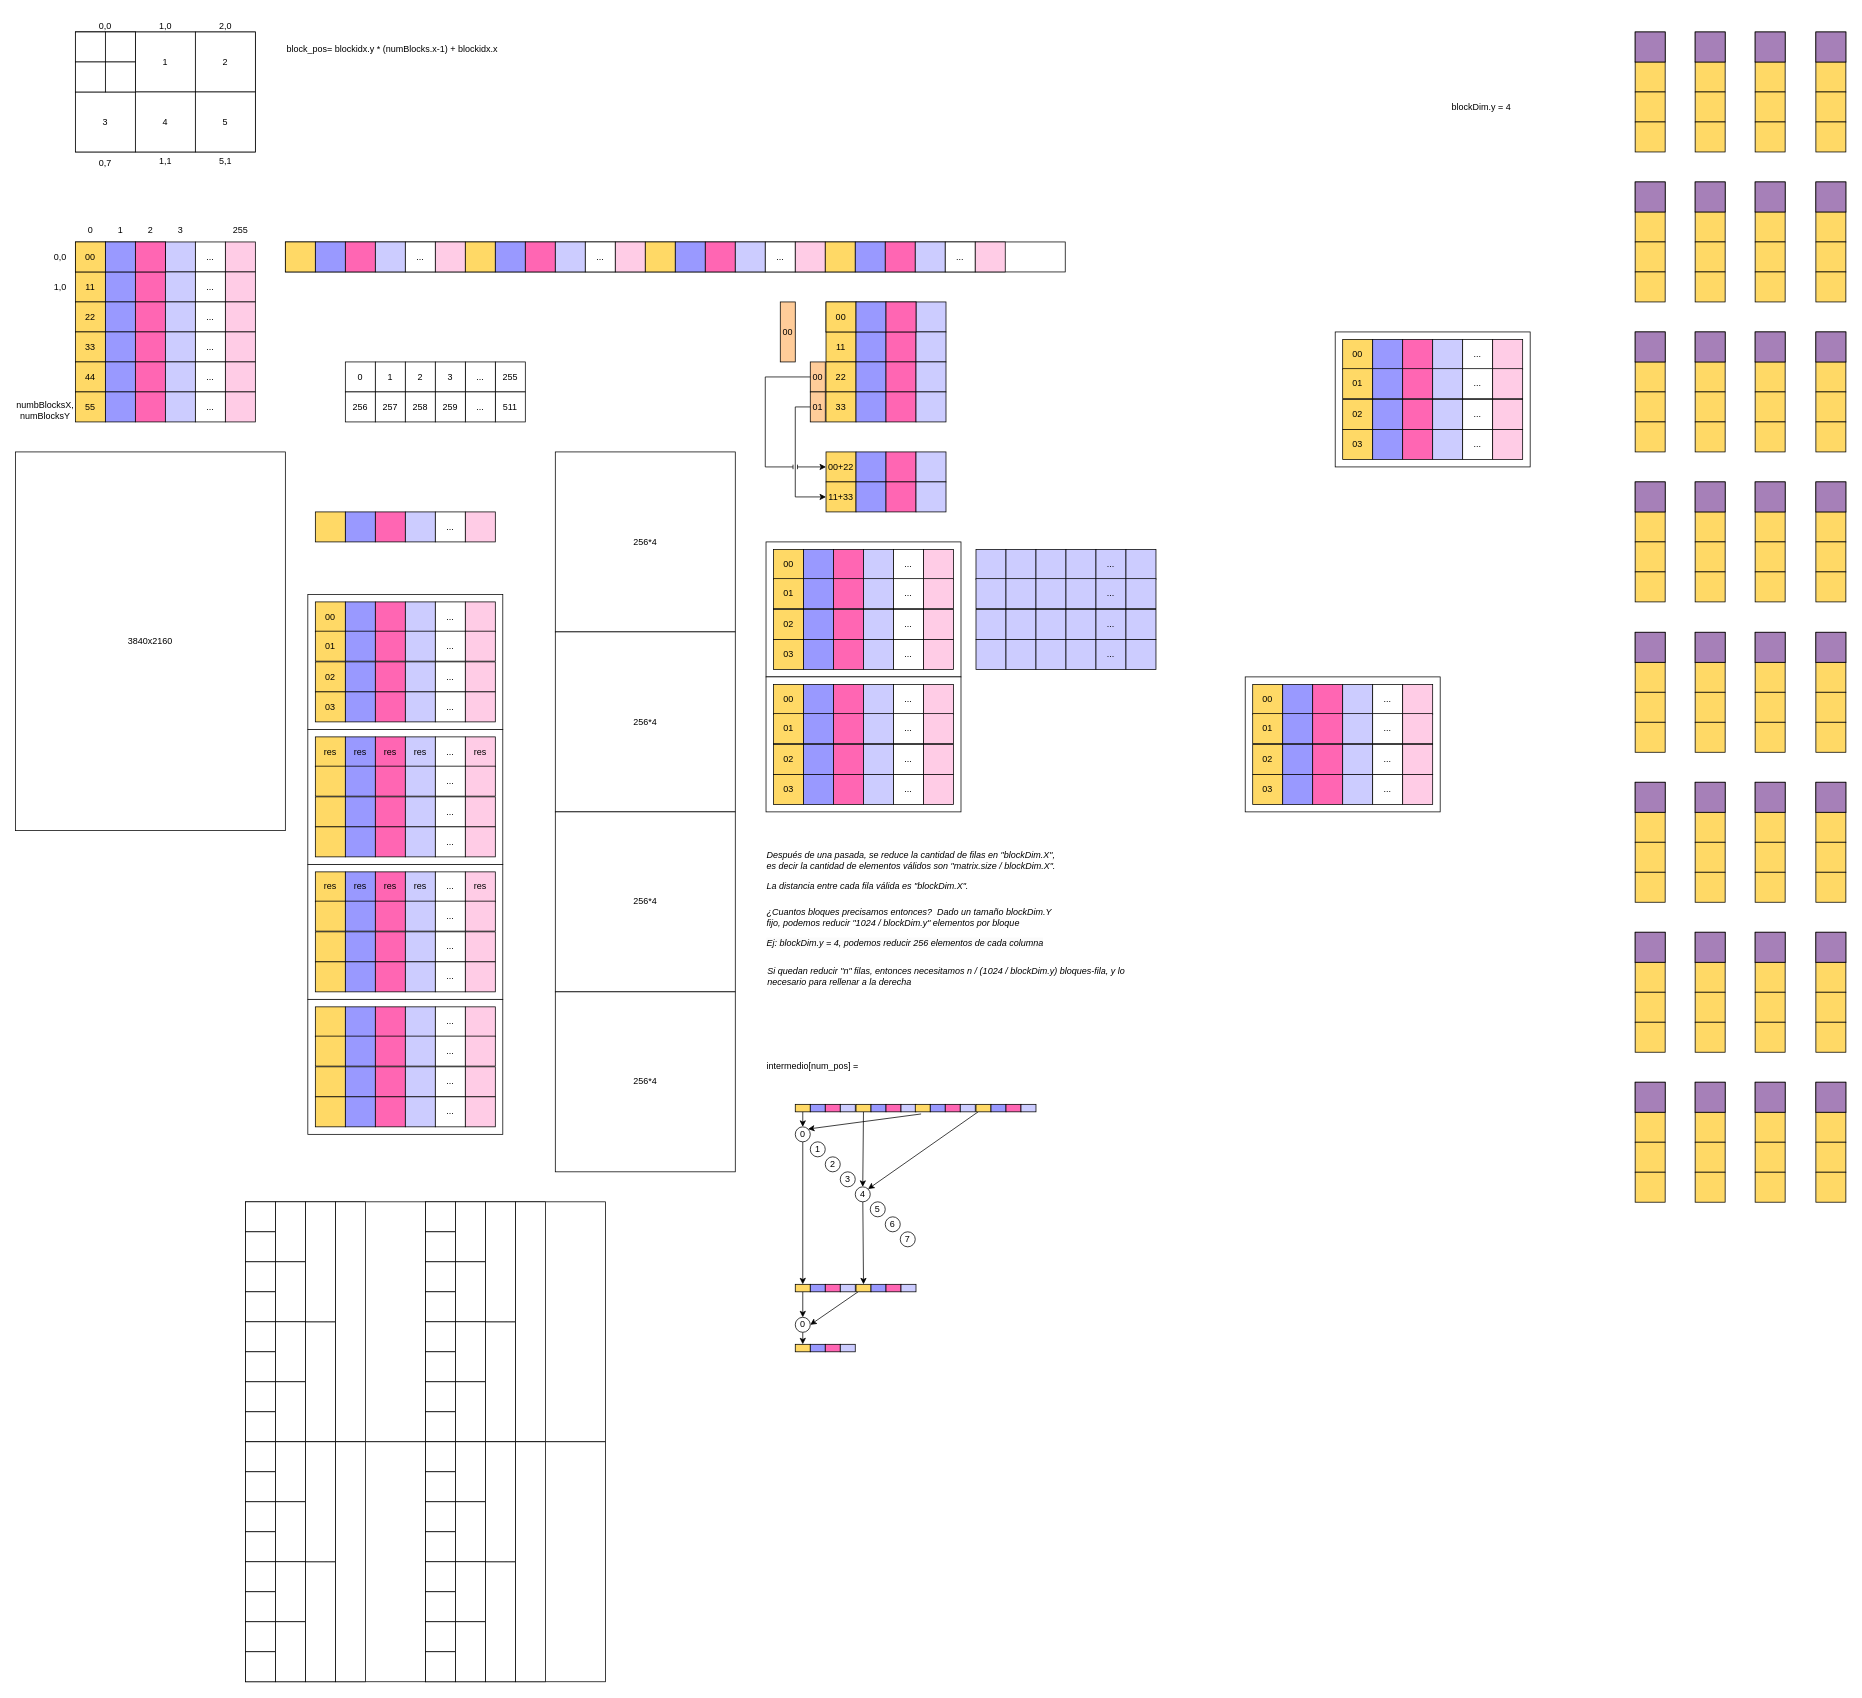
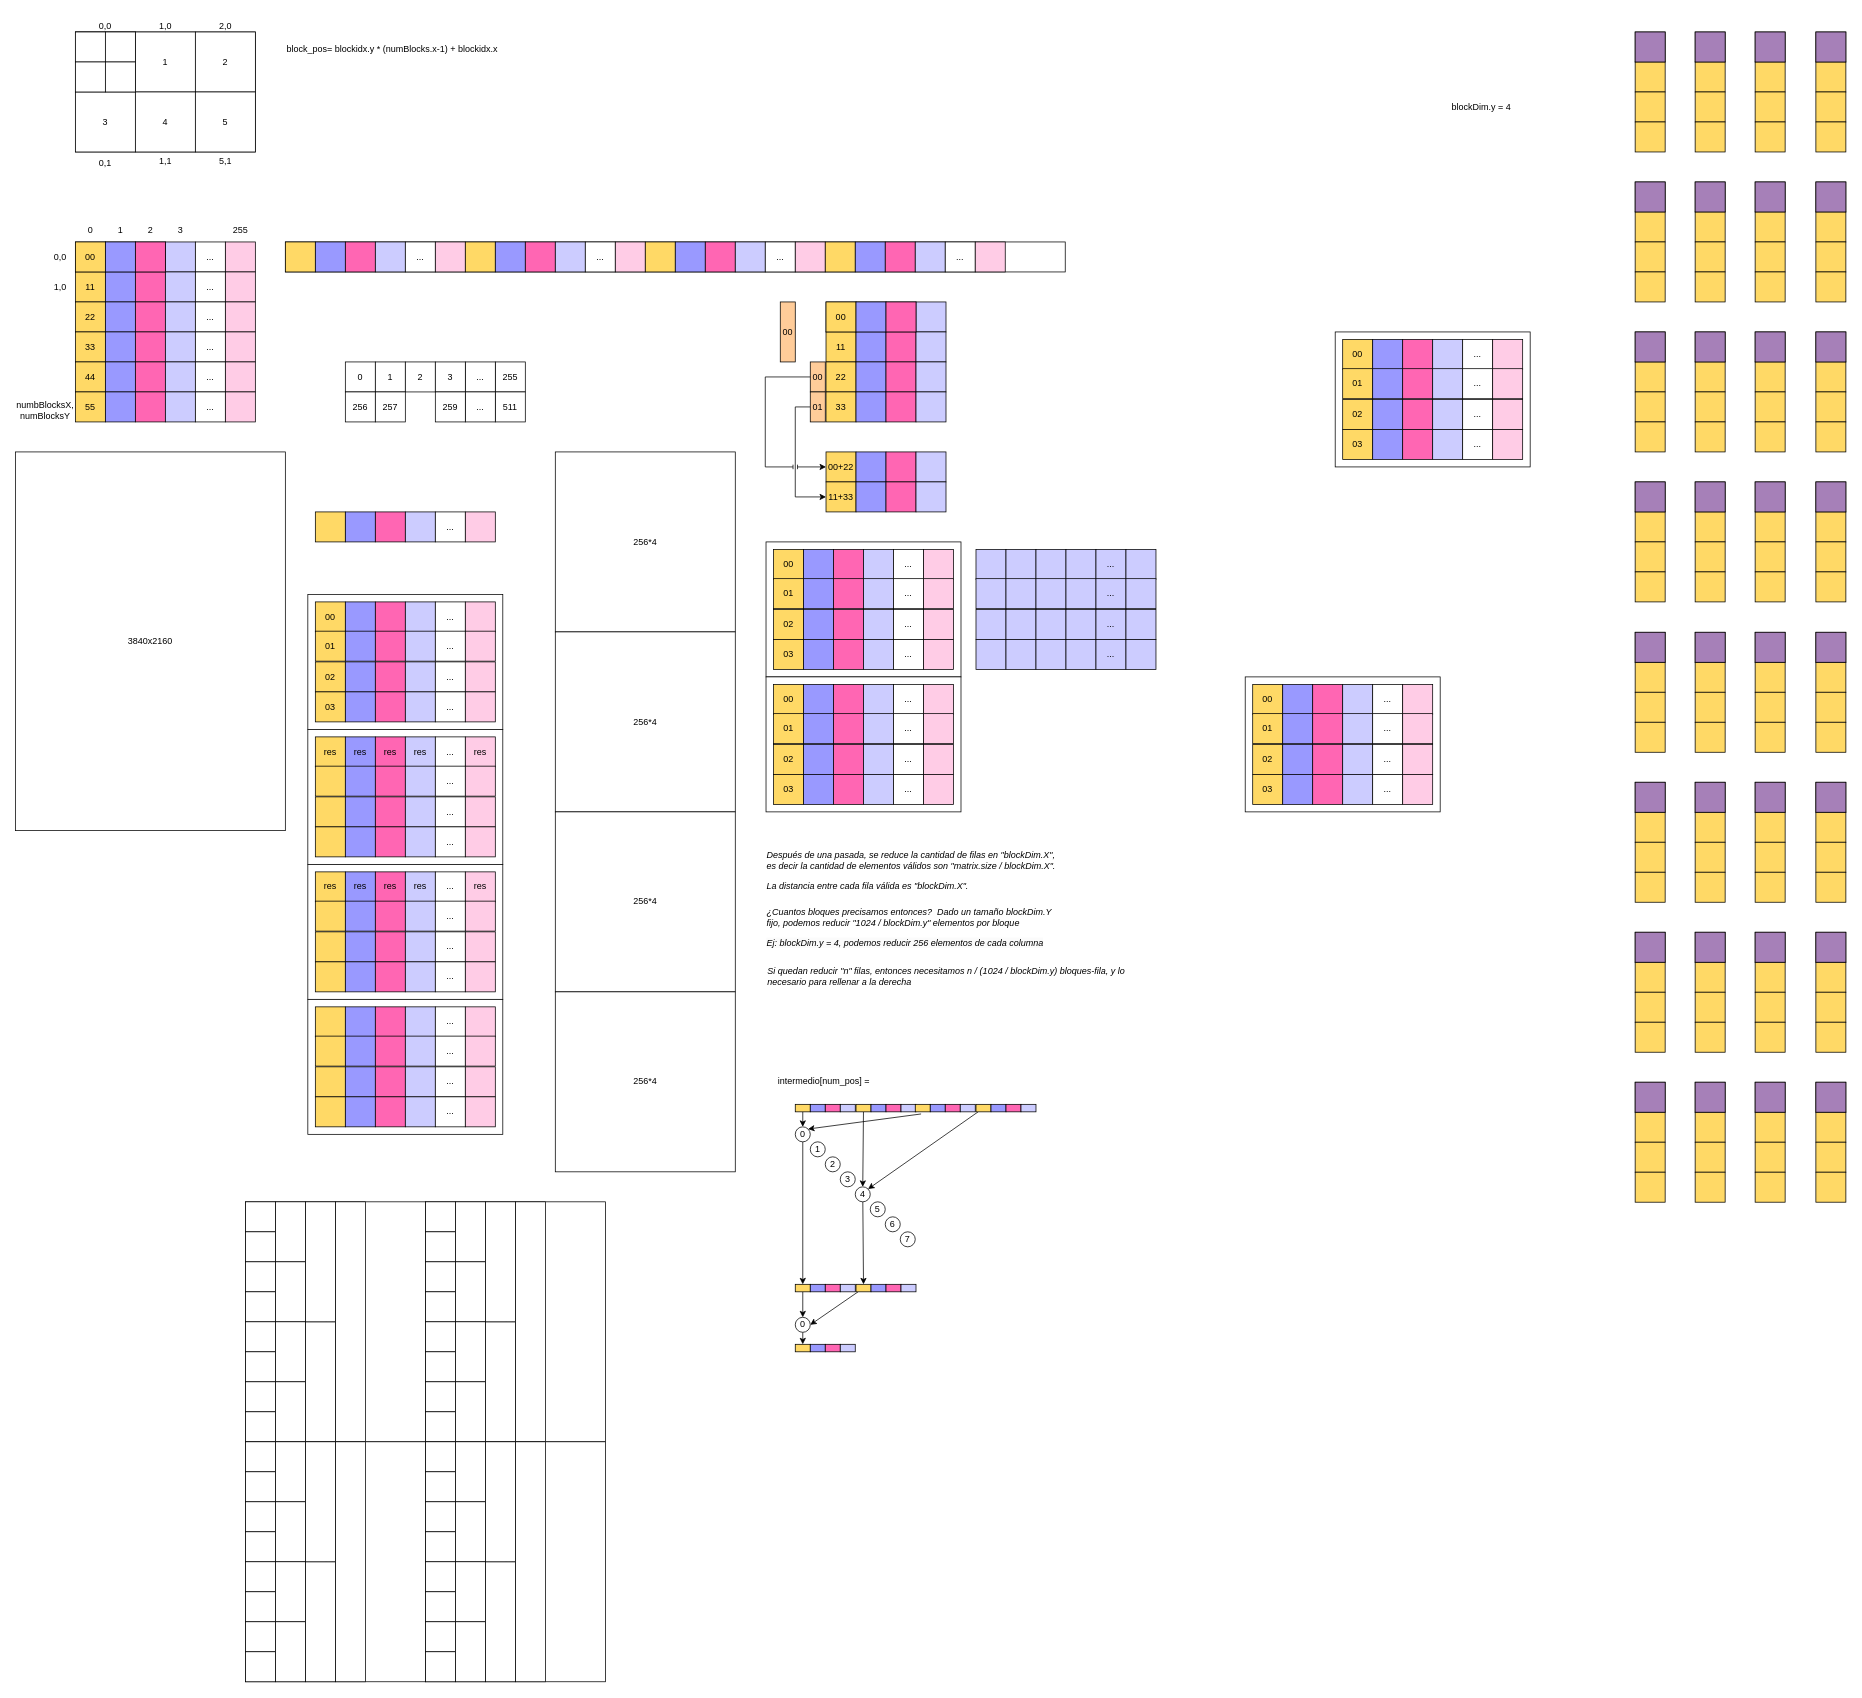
node "0,7": label "0,7" -> "0,1"
node "258": removed
node "intermedio[num_pos] =": moved (930, 1067) -> (942, 1082)
